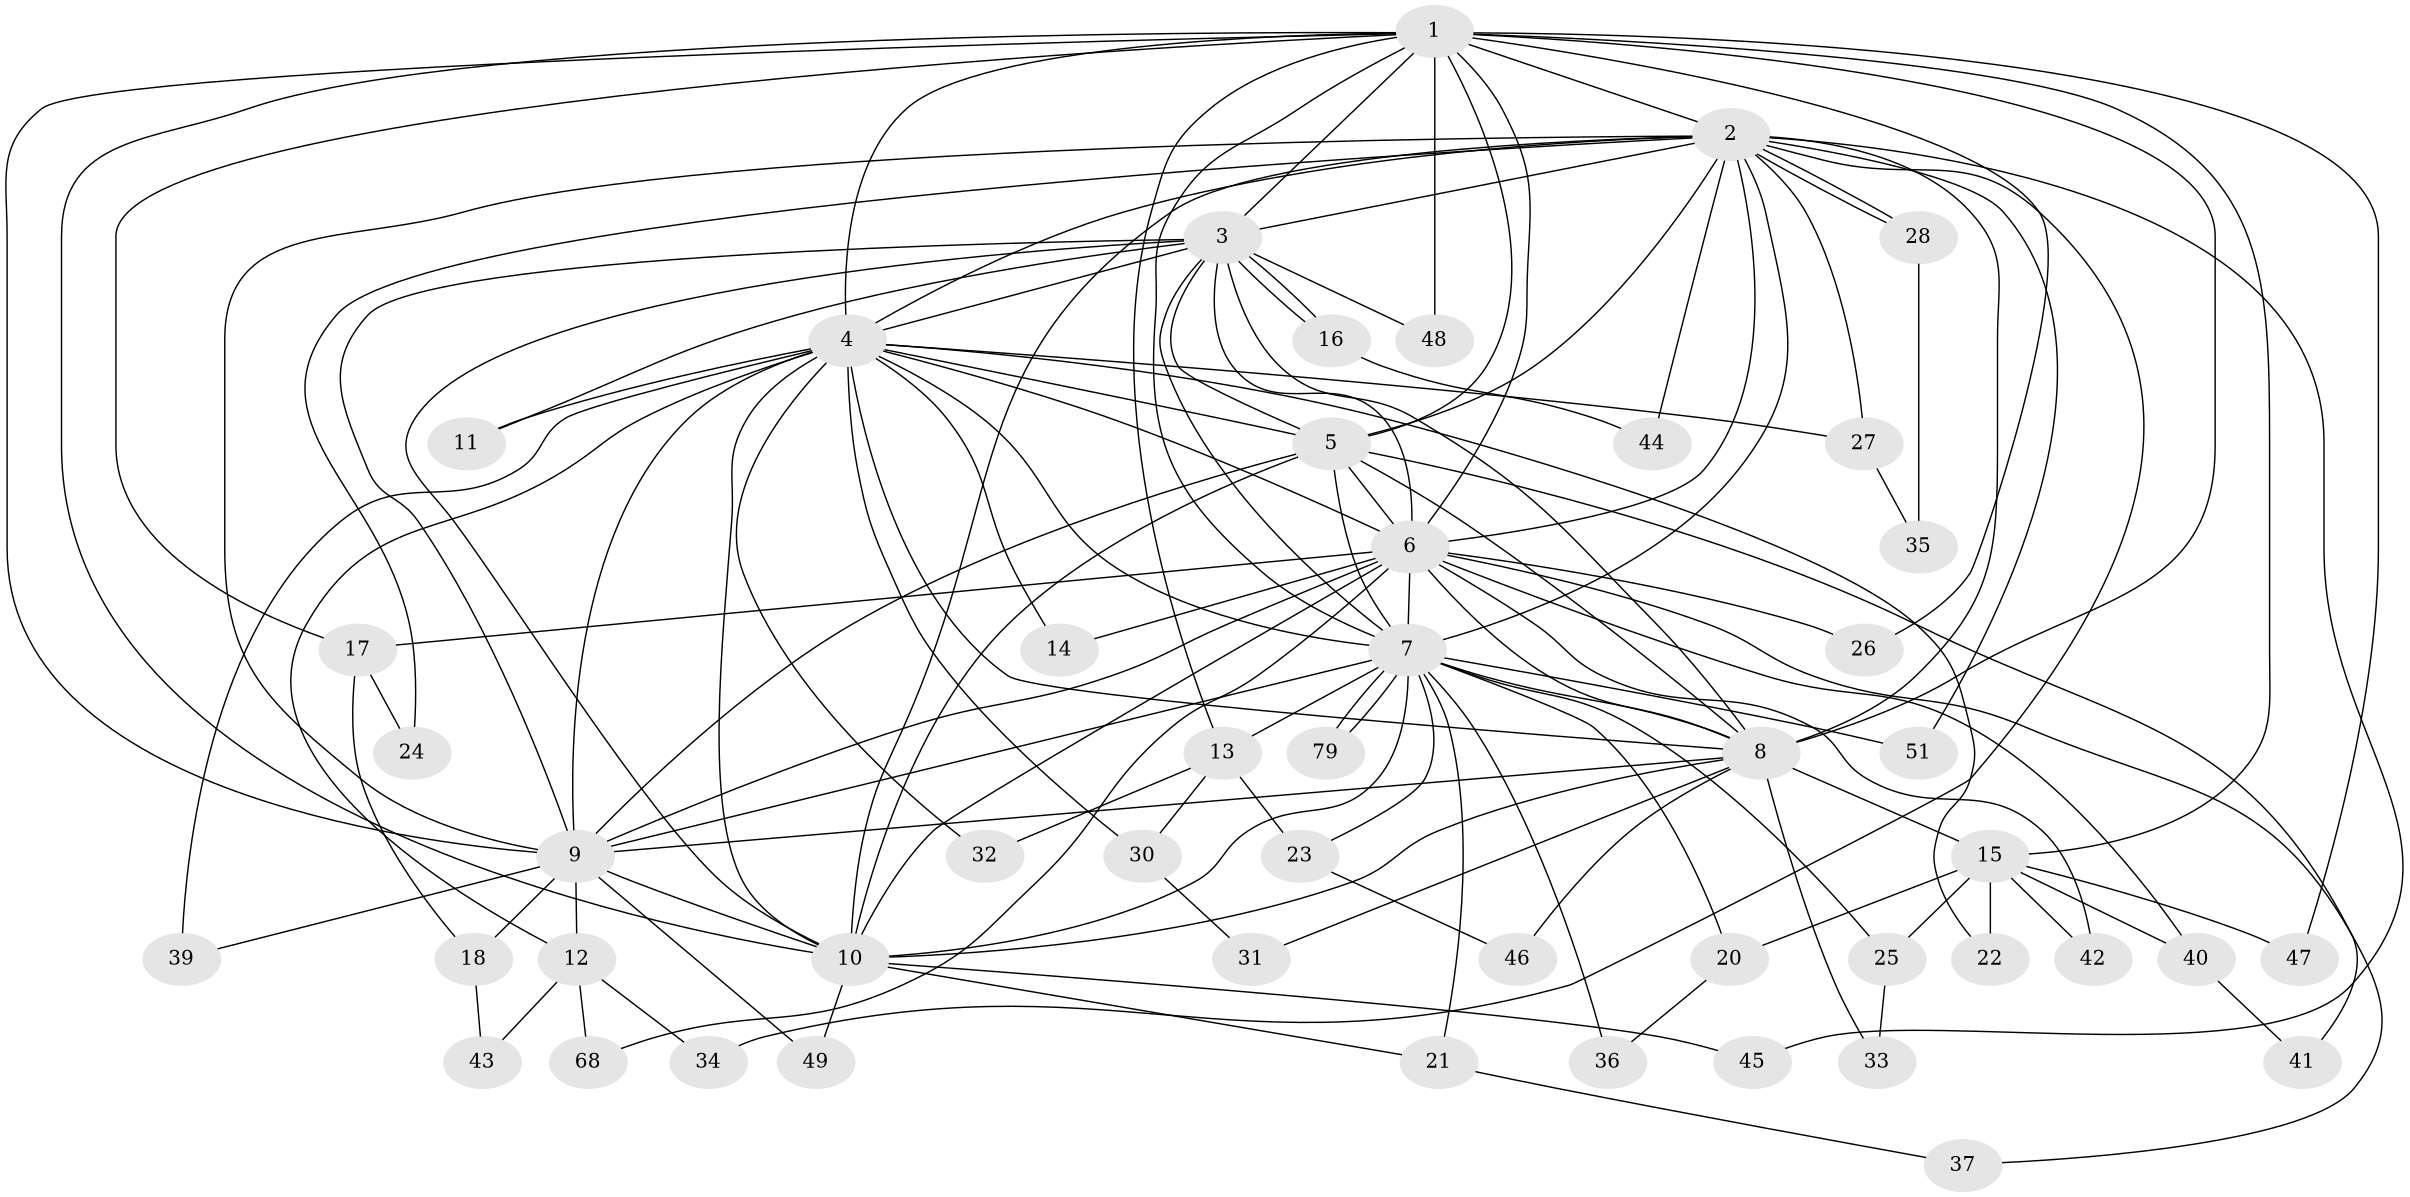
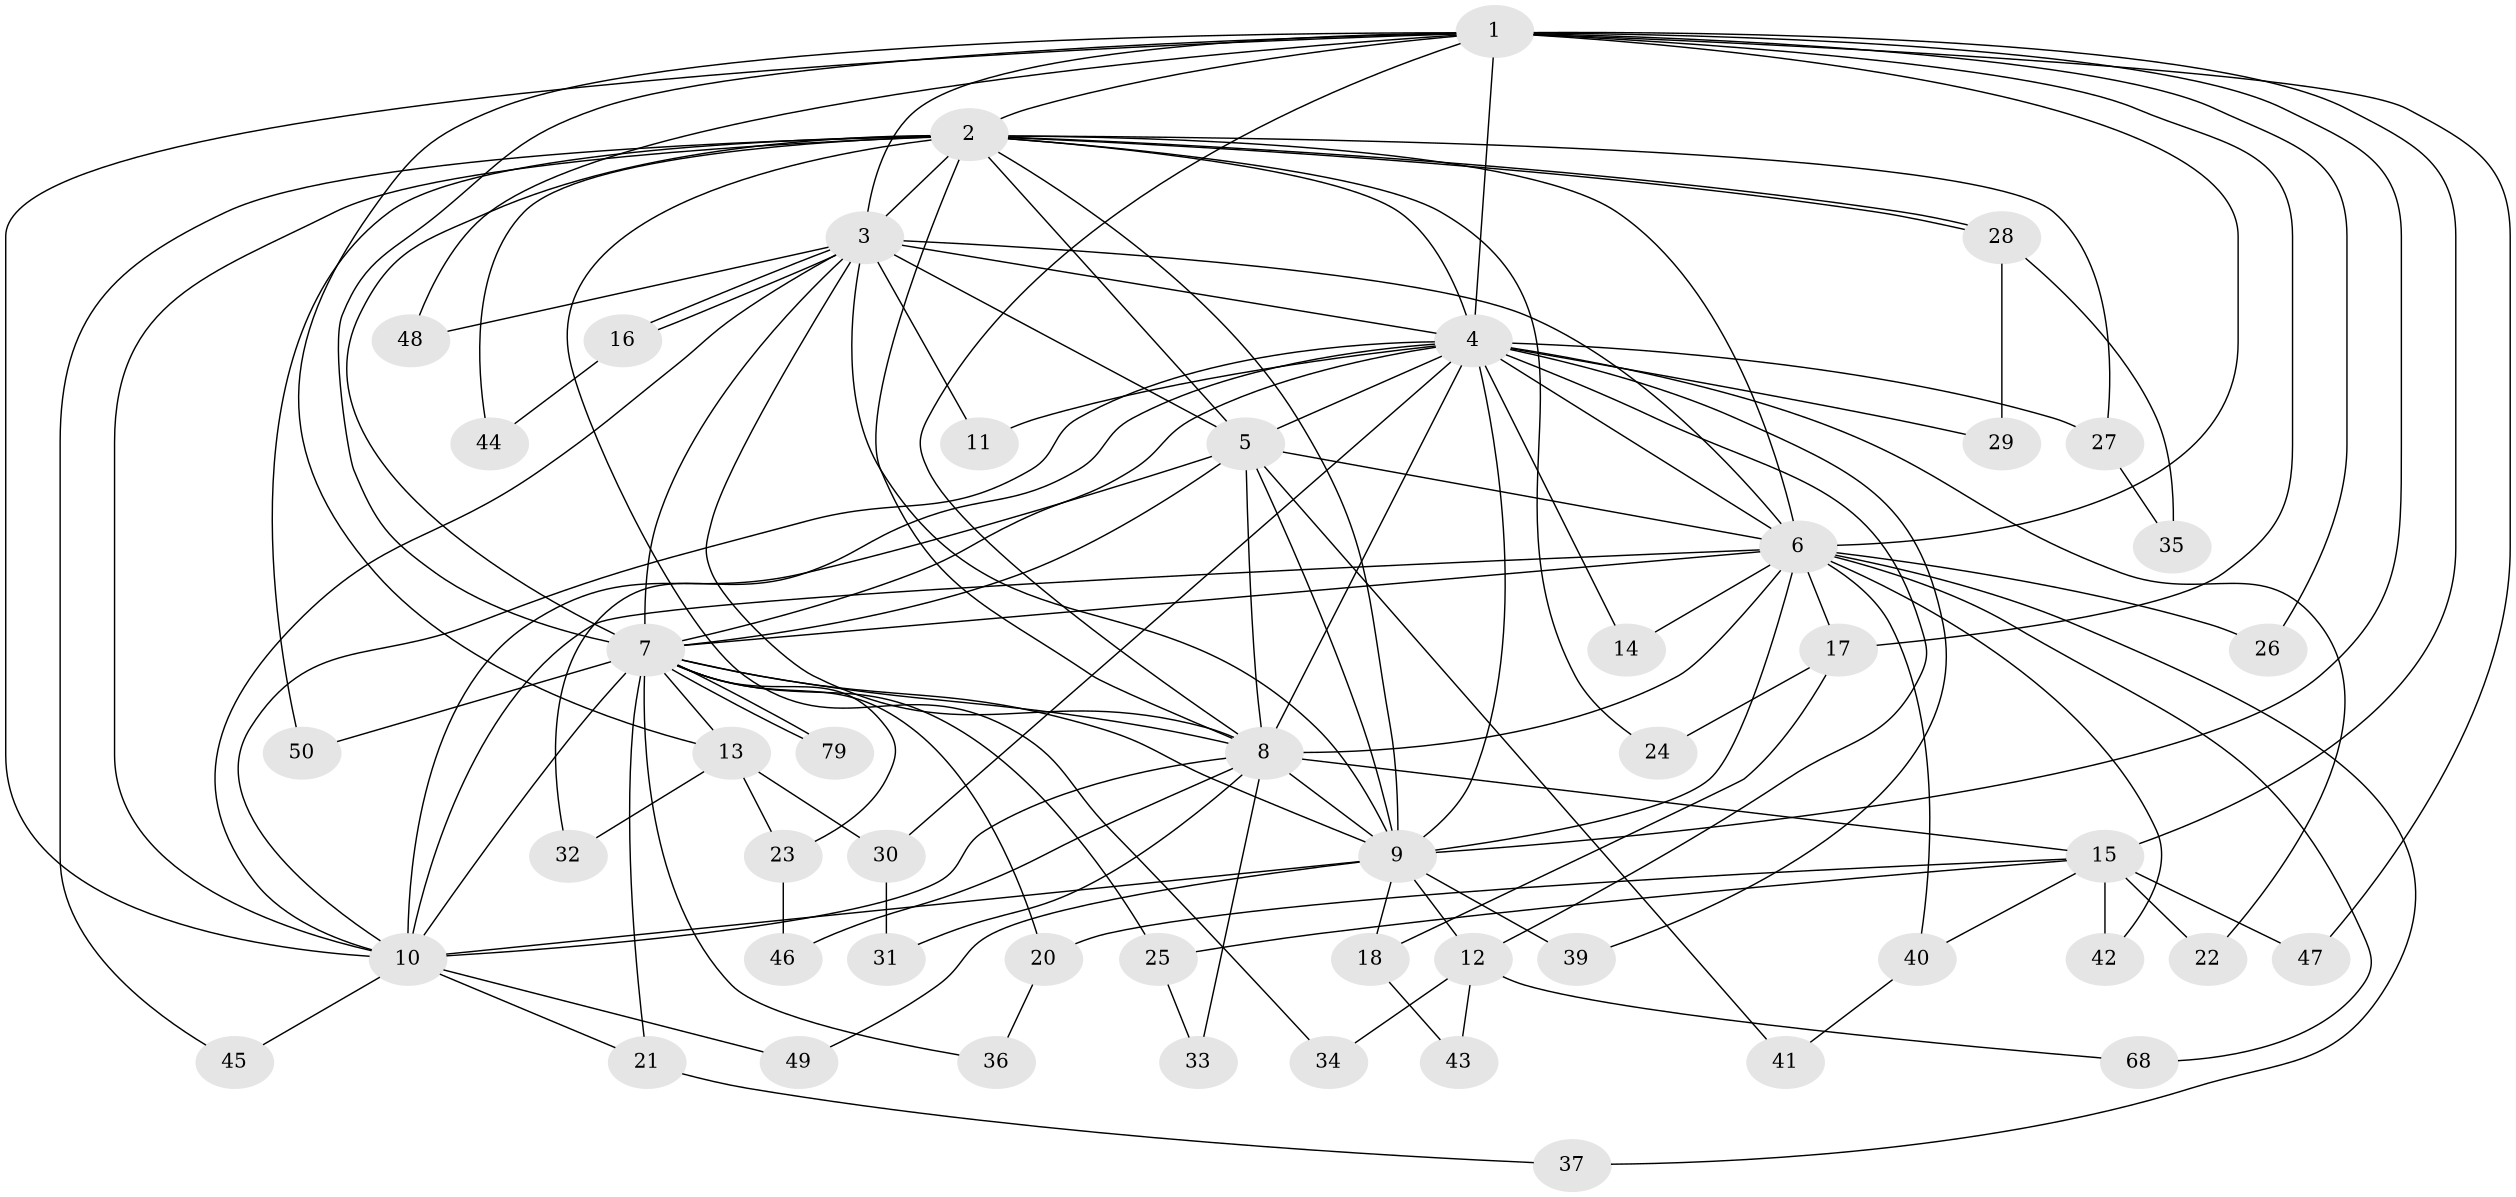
edge "1" -- "5": removed
node "29": added
node "51": label "51" -> "50"
